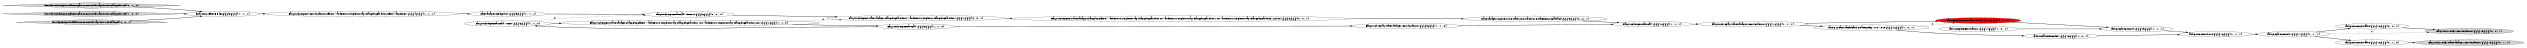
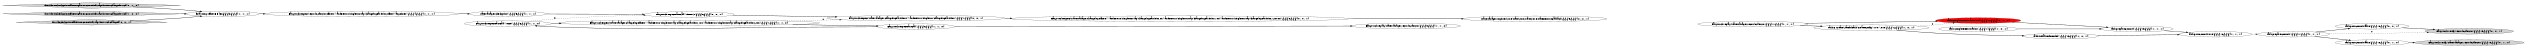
node "EasyMock.expectLastCall()@@@10@@@['1', '1', '1']": removed
edge "task.postCommit(true)@@@16@@@['1', '1', '1']" -> "task.prepareCommit()@@@17@@@['1', '1', '1']": style bold -> dashed
